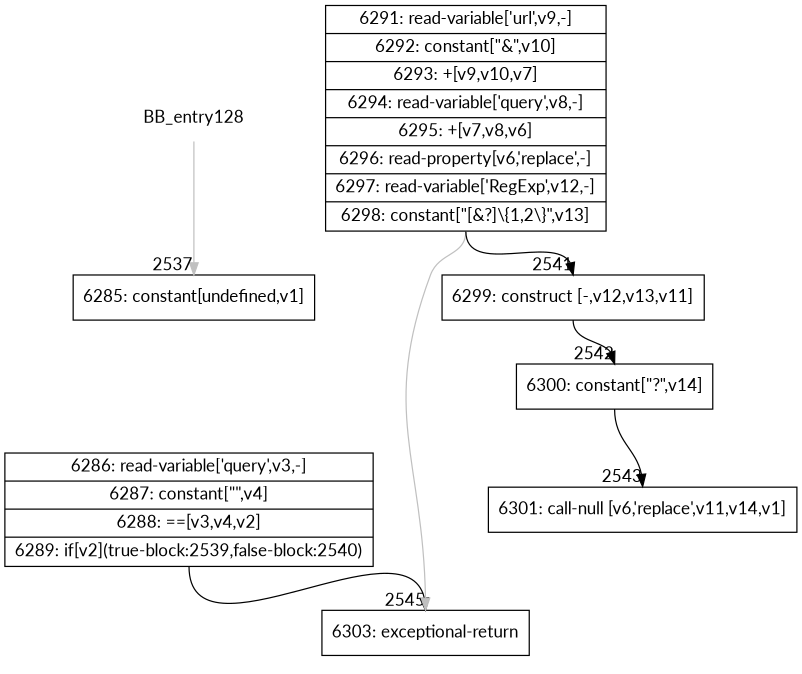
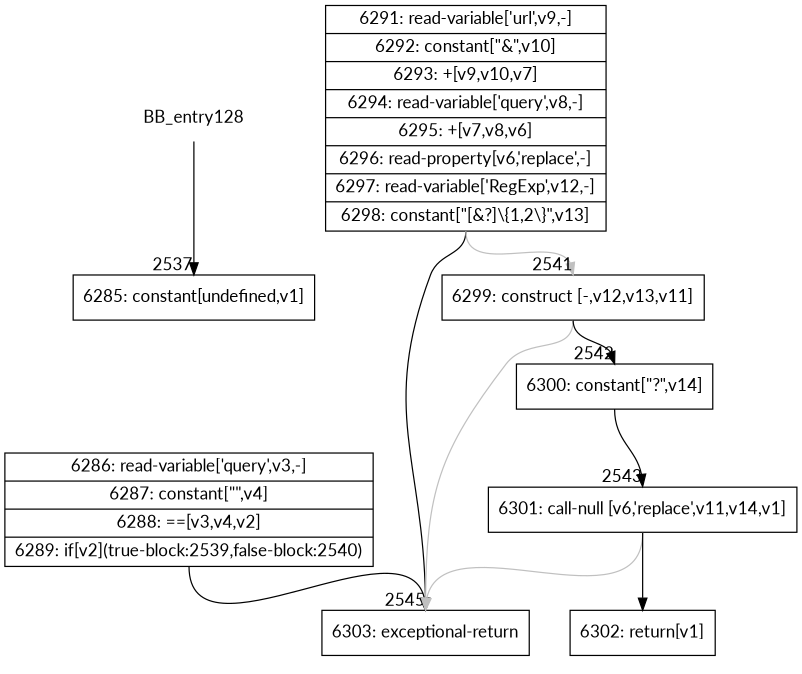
edge "BB_entry128" -> "6285: constant[undefined,v1]": color gray -> black
edge "6291: read-variable['url',v9,-]" -> "6299: construct [-,v12,v13,v11]": color black -> gray
edge "6291: read-variable['url',v9,-]" -> "6303: exceptional-return": color gray -> black
edge "6299: construct [-,v12,v13,v11]" -> "6303: exceptional-return": added
edge "6301: call-null [v6,'replace',v11,v14,v1]" -> "6303: exceptional-return": added
node "6302: return[v1]": added
